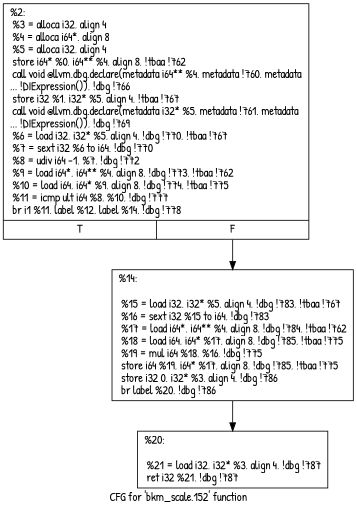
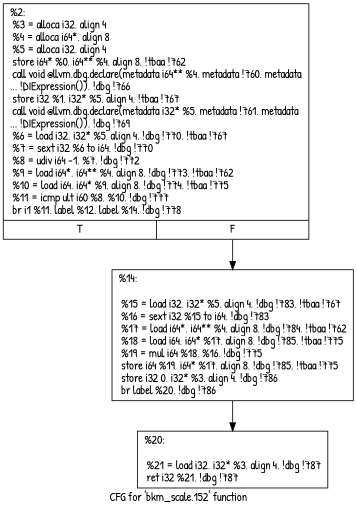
node "%2:": text "%11 = icmp ult i64 %8, %10, !dbg !777" -> "%11 = icmp ult i60 %8, %10, !dbg !777"
